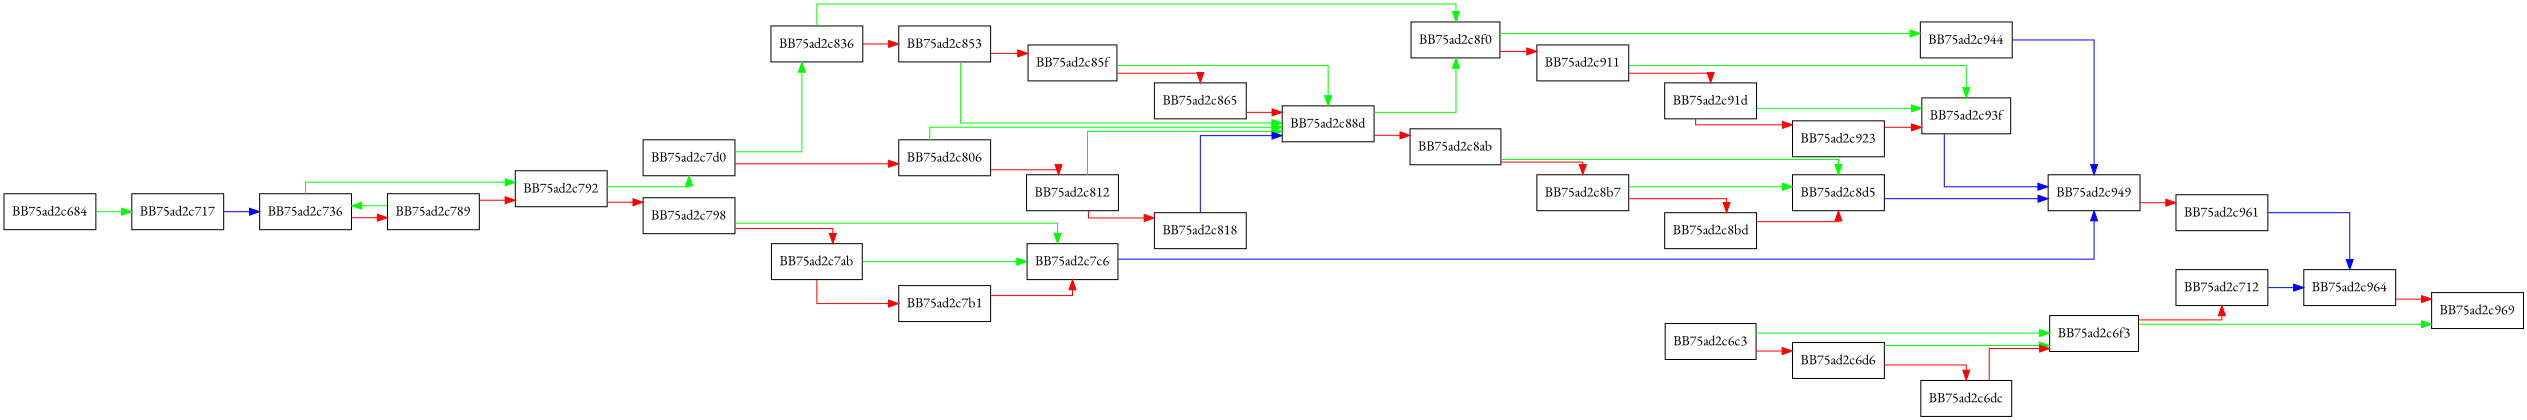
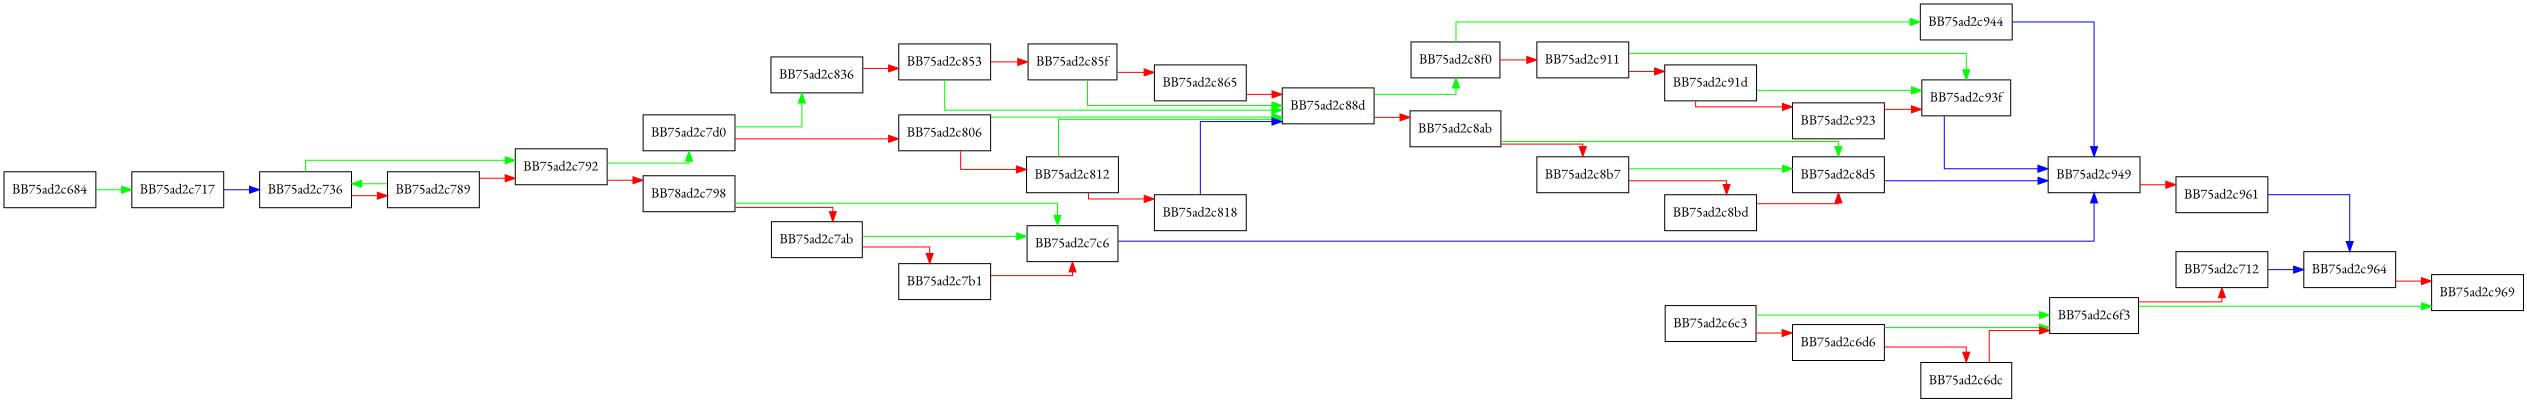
edge "BB75ad2c836" -> "BB75ad2c8f0": removed
node "BB75ad2c798": label "BB75ad2c798" -> "BB78ad2c798"
